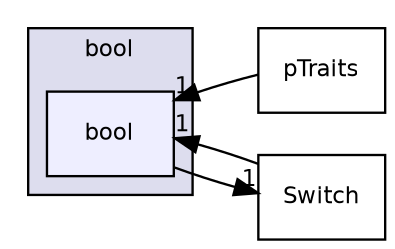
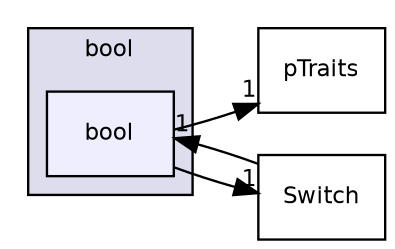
edge "pTraits" -> "bool": reversed
